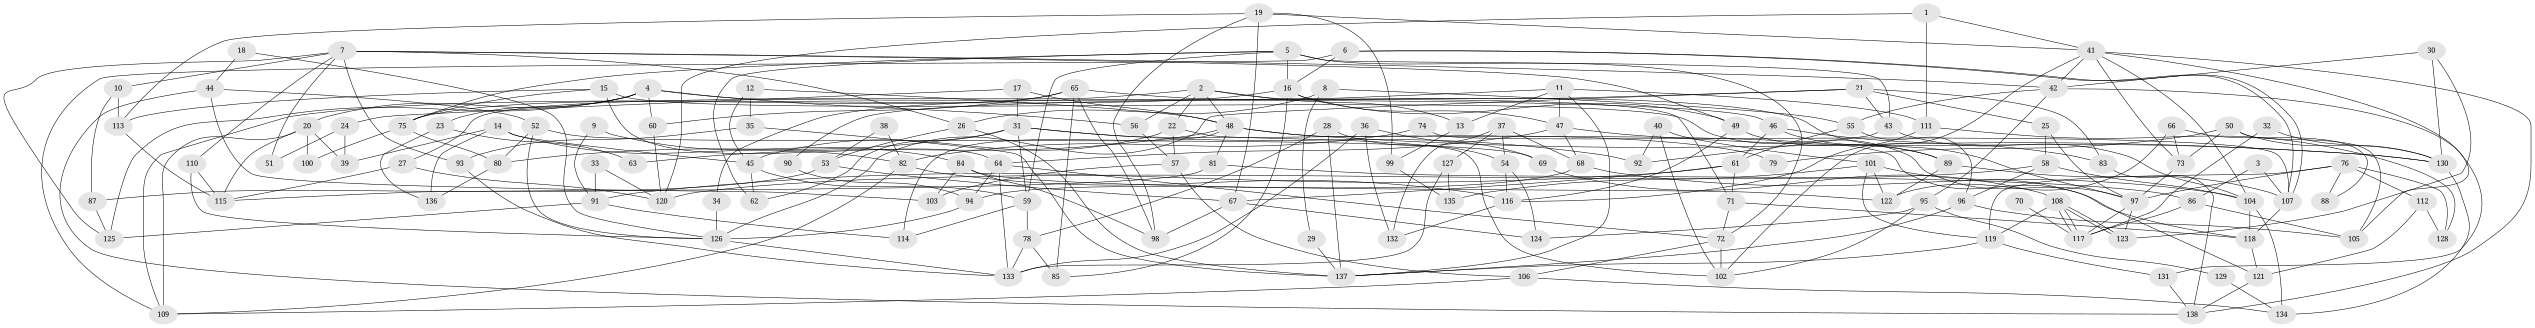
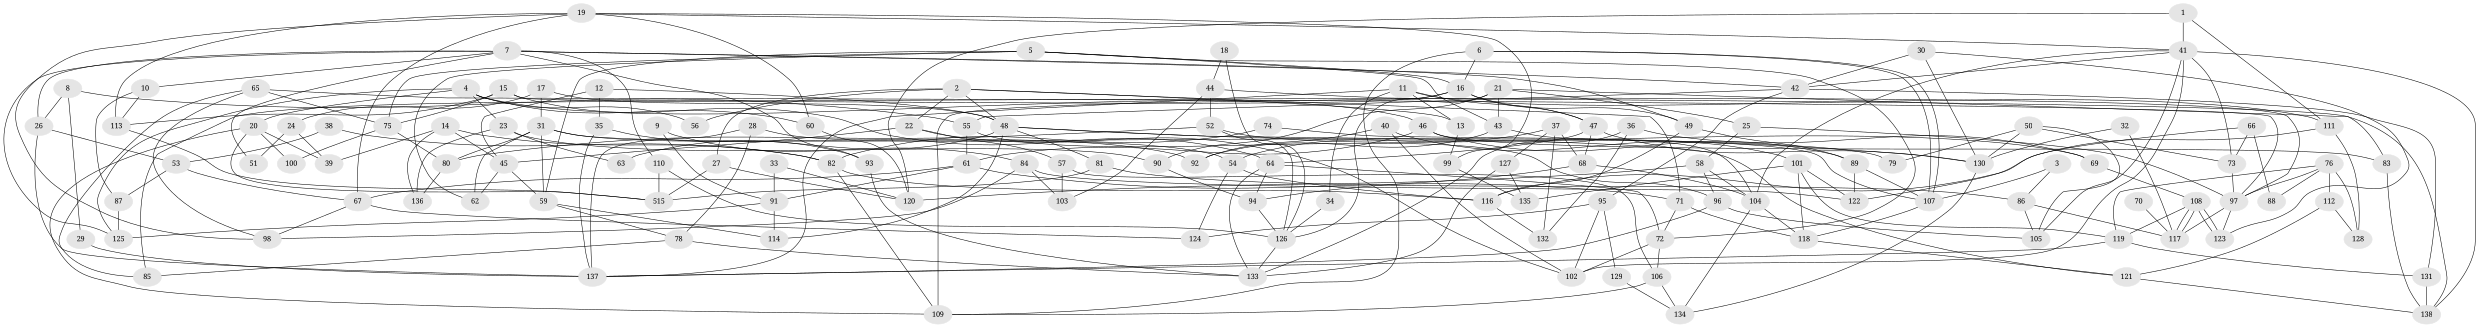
edge "65" -- "60": now "19" -- "60"
edge "56" -- "57": removed
edge "23" -- "90": added
node "115": label "115" -> "515"
